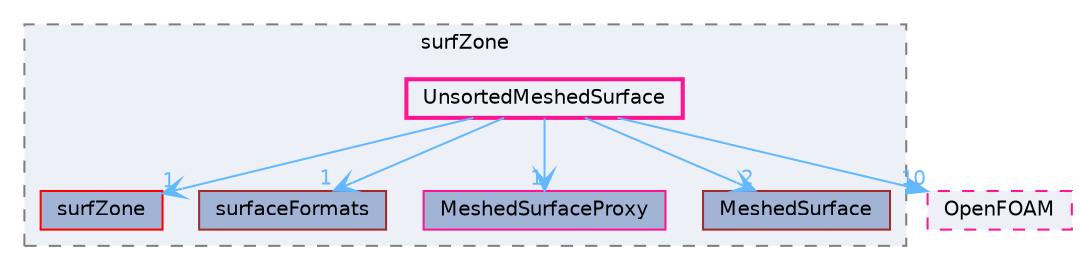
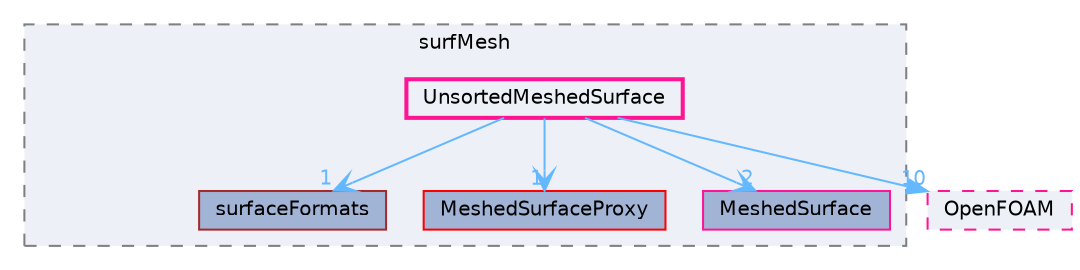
cluster "surfZone": label "surfZone" -> "surfMesh"
node "surfZone": removed
node "MeshedSurfaceProxy": color deeppink -> red
node "MeshedSurface": color brown -> deeppink
